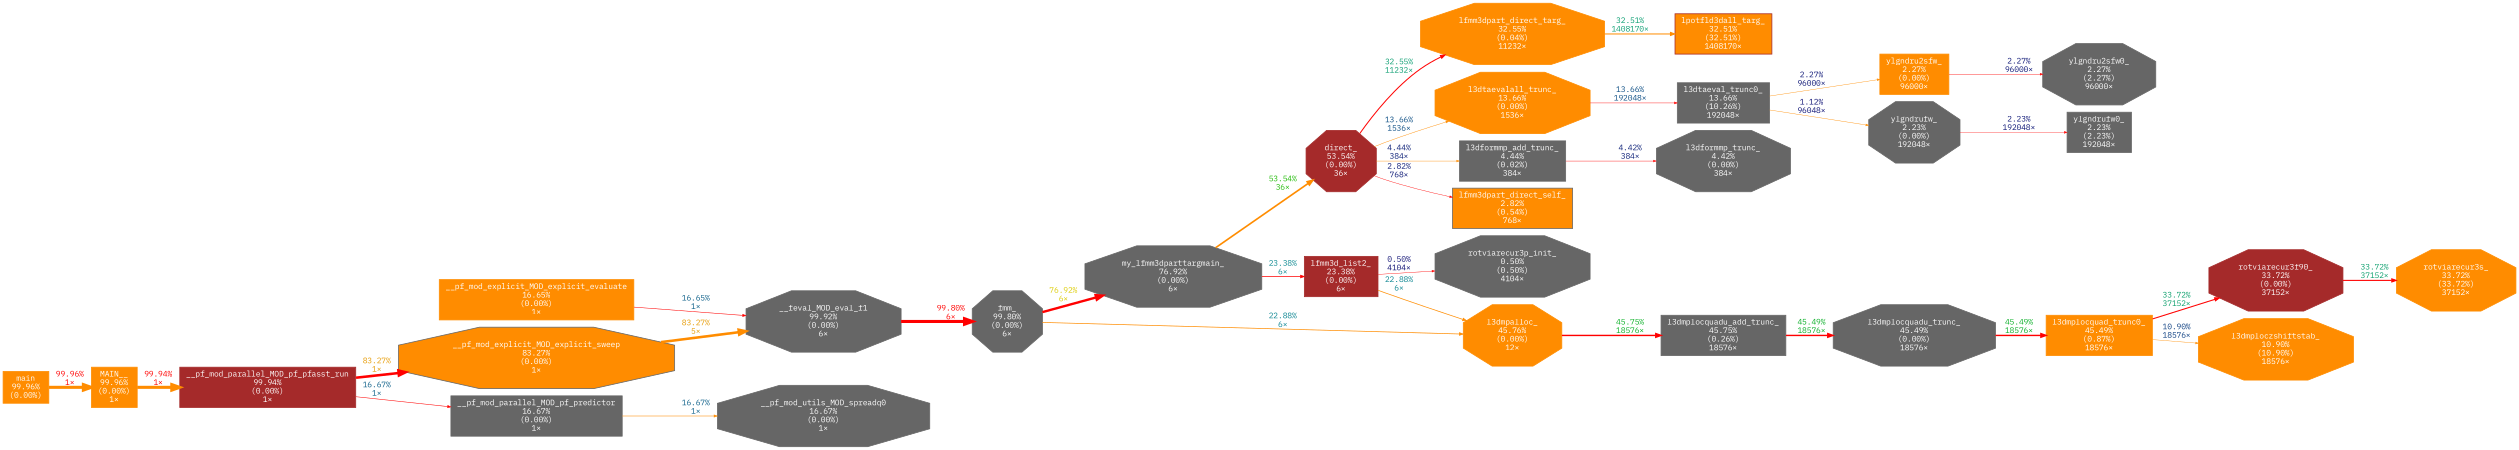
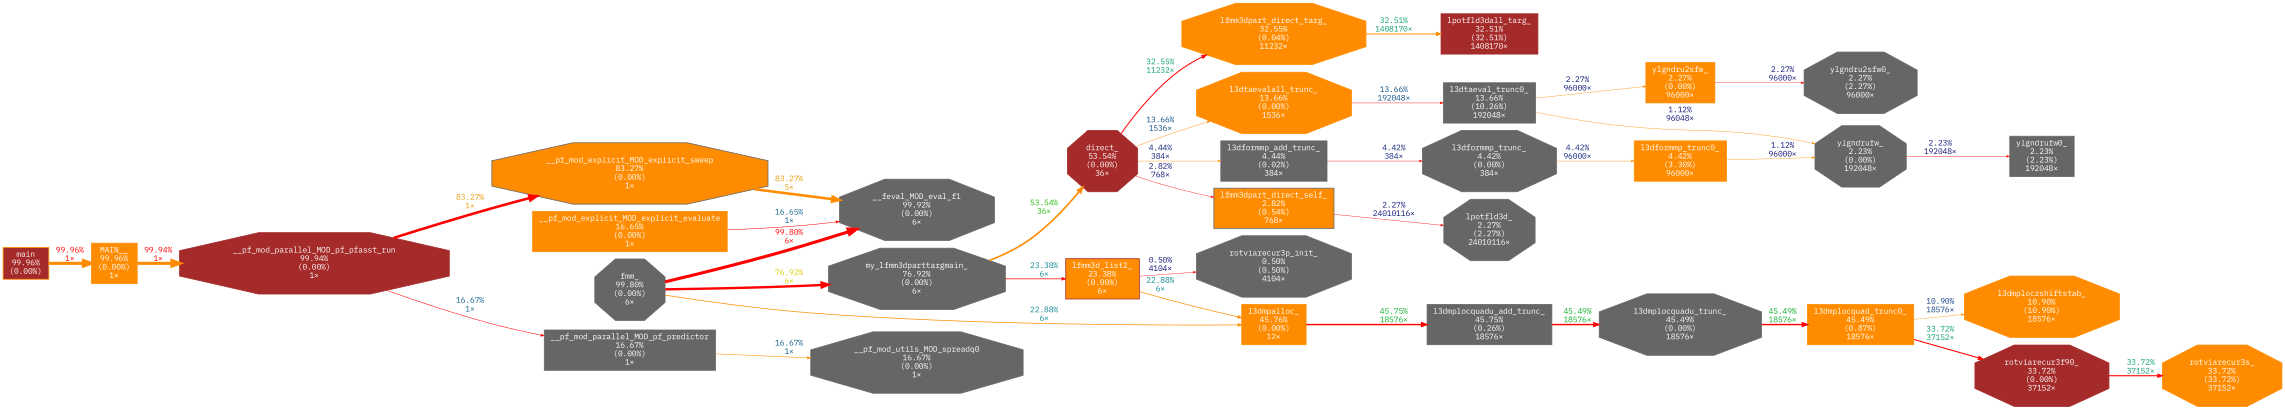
node "lpotfld3dall_targ_ 32.51% (32.51%) 1408170×": fillcolor darkorange -> brown
node "l3dformmp_trunc0_ 4.42% (3.30%) 96000×": added
node "lpotfld3d_ 2.27% (2.27%) 24010116×": added
node "lfmm3d_list2_ 23.38% (0.00%) 6×": fillcolor brown -> darkorange
edge "__feval_MOD_eval_f1 99.92% (0.00%) 6×" -> "fmm_ 99.80% (0.00%) 6×": reversed
node "l3dmpalloc_ 45.76% (0.00%) 12×": shape octagon -> box
node "main 99.96% (0.00%)": fillcolor darkorange -> brown
node "__pf_mod_parallel_MOD_pf_pfasst_run 99.94% (0.00%) 1×": shape box -> octagon
